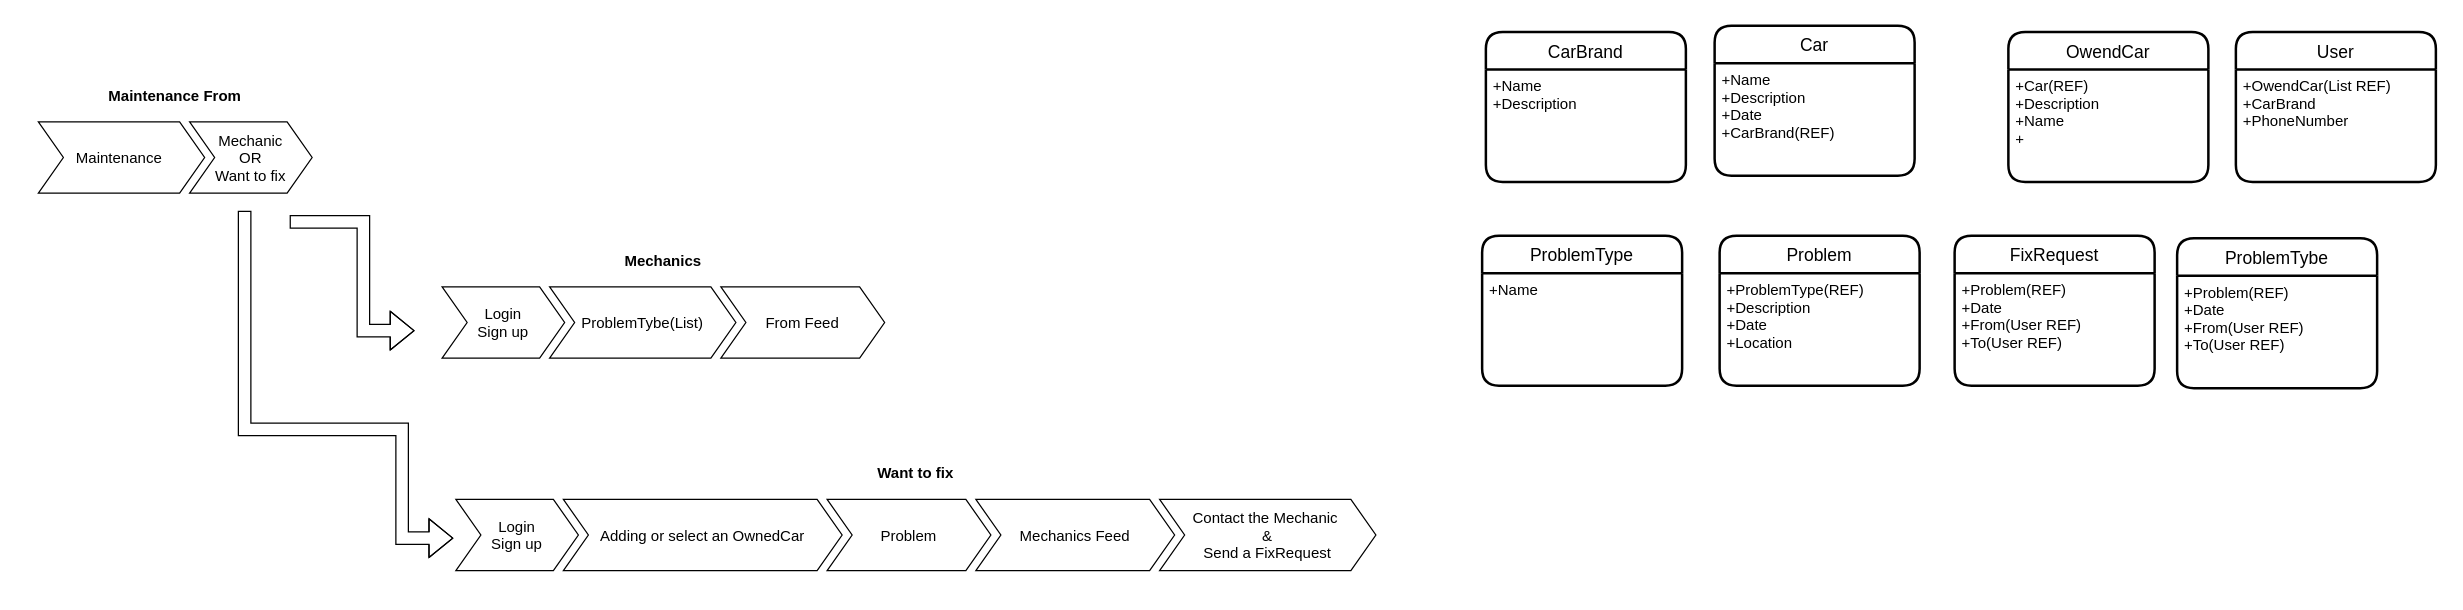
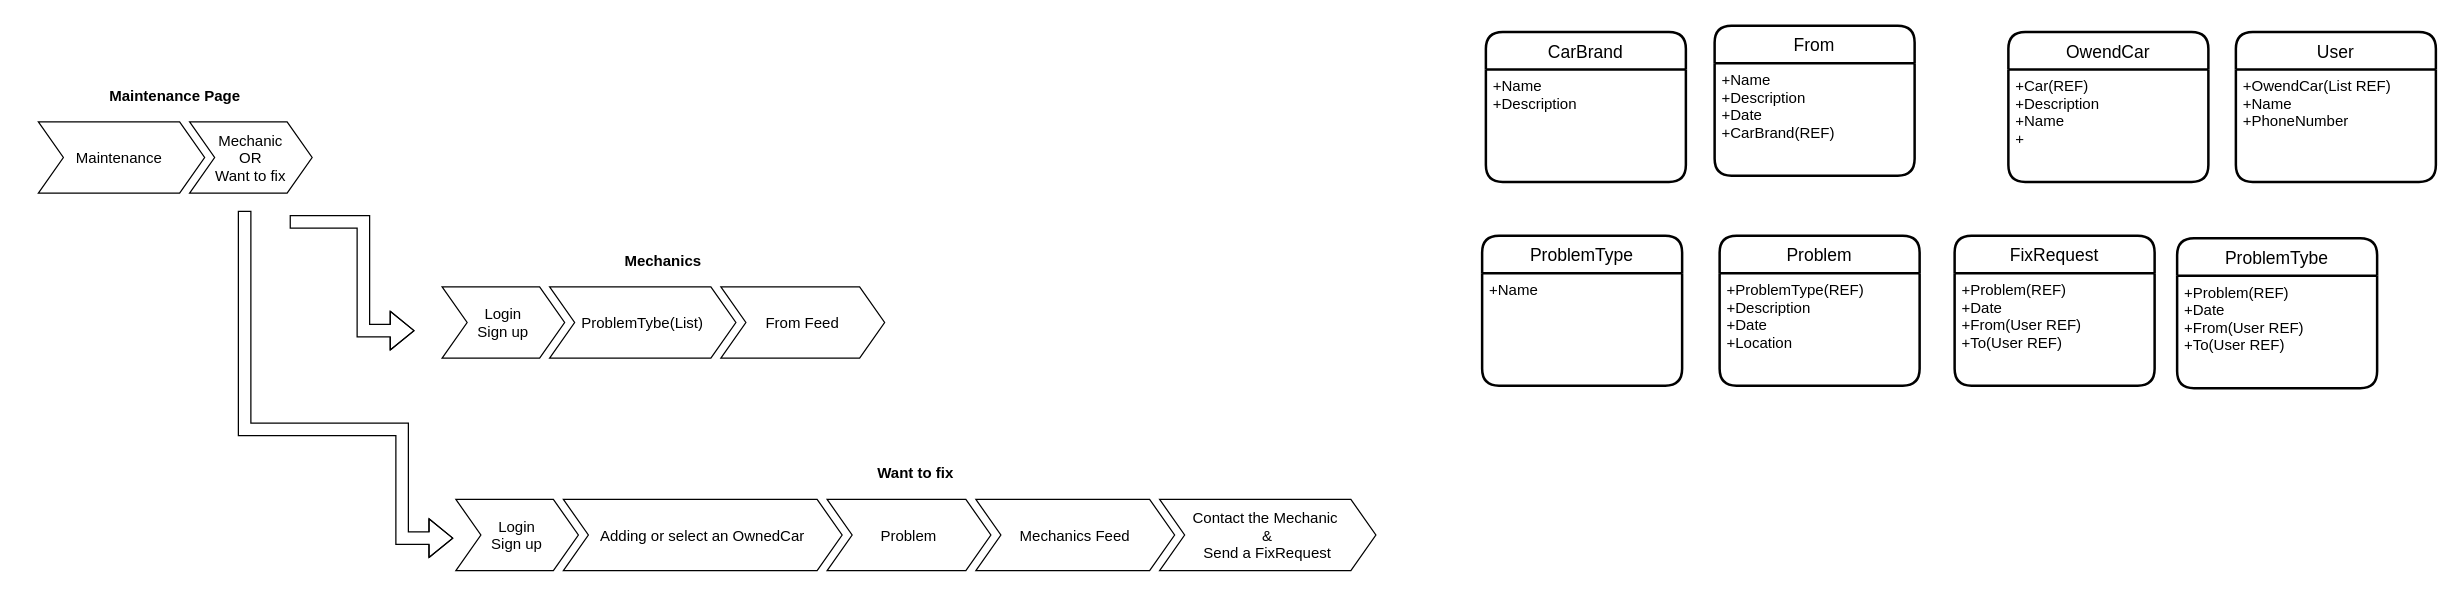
node "Car": label "Car" -> "From"
node "+OwendCar(List REF) +CarBrand +PhoneNumber": label "+OwendCar(List REF) +CarBrand +PhoneNumber" -> "+OwendCar(List REF) +Name +PhoneNumber"
node "Maintenance From": label "Maintenance From" -> "Maintenance Page"
